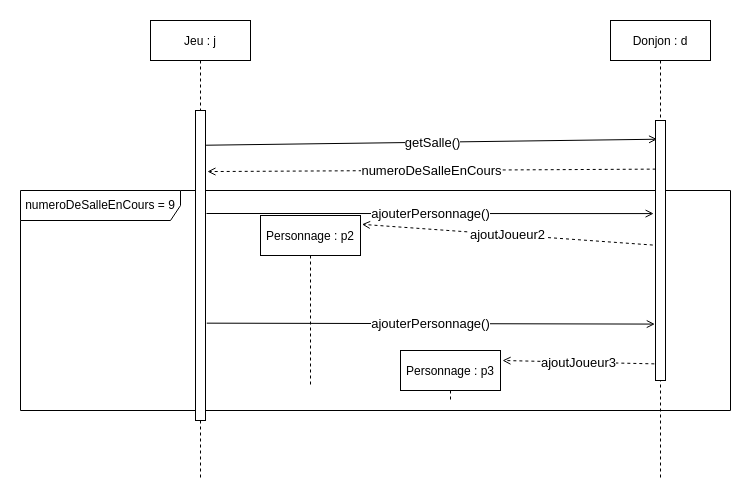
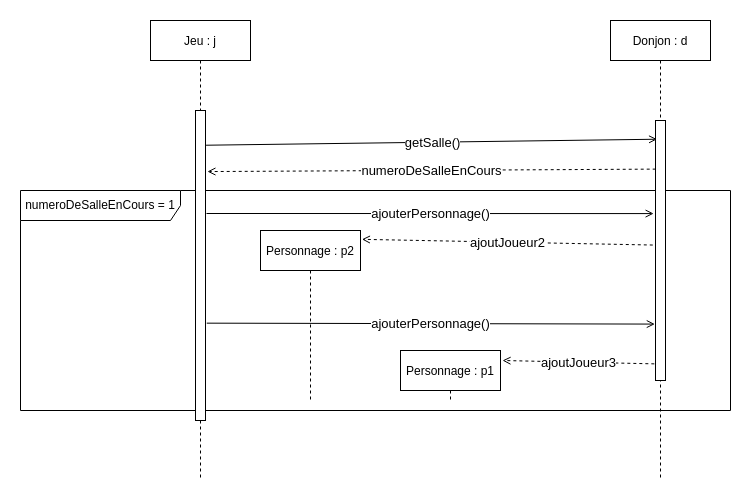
node "numeroDeSalleEnCours = 9": label "numeroDeSalleEnCours = 9" -> "numeroDeSalleEnCours = 1"
node "Personnage : p2": moved (311, 301) -> (311, 316)
node "Personnage : p3": label "Personnage : p3" -> "Personnage : p1"
